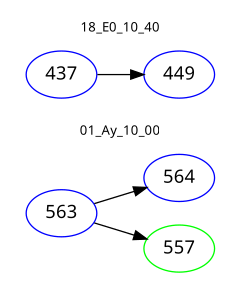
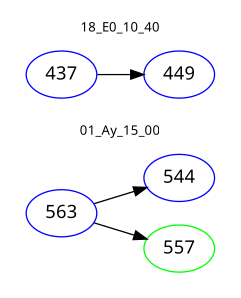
cluster "01_Ay_10_00": label "01_Ay_10_00" -> "01_Ay_15_00"
node "564": label "564" -> "544"
